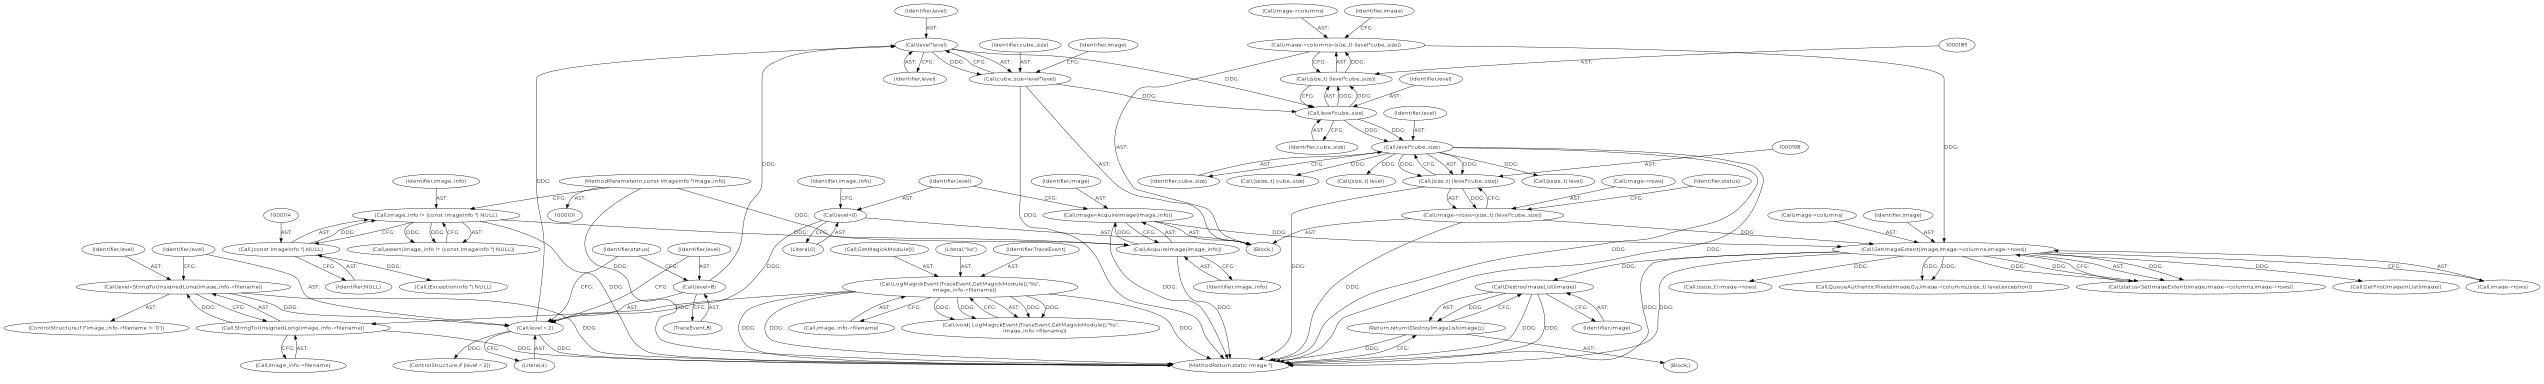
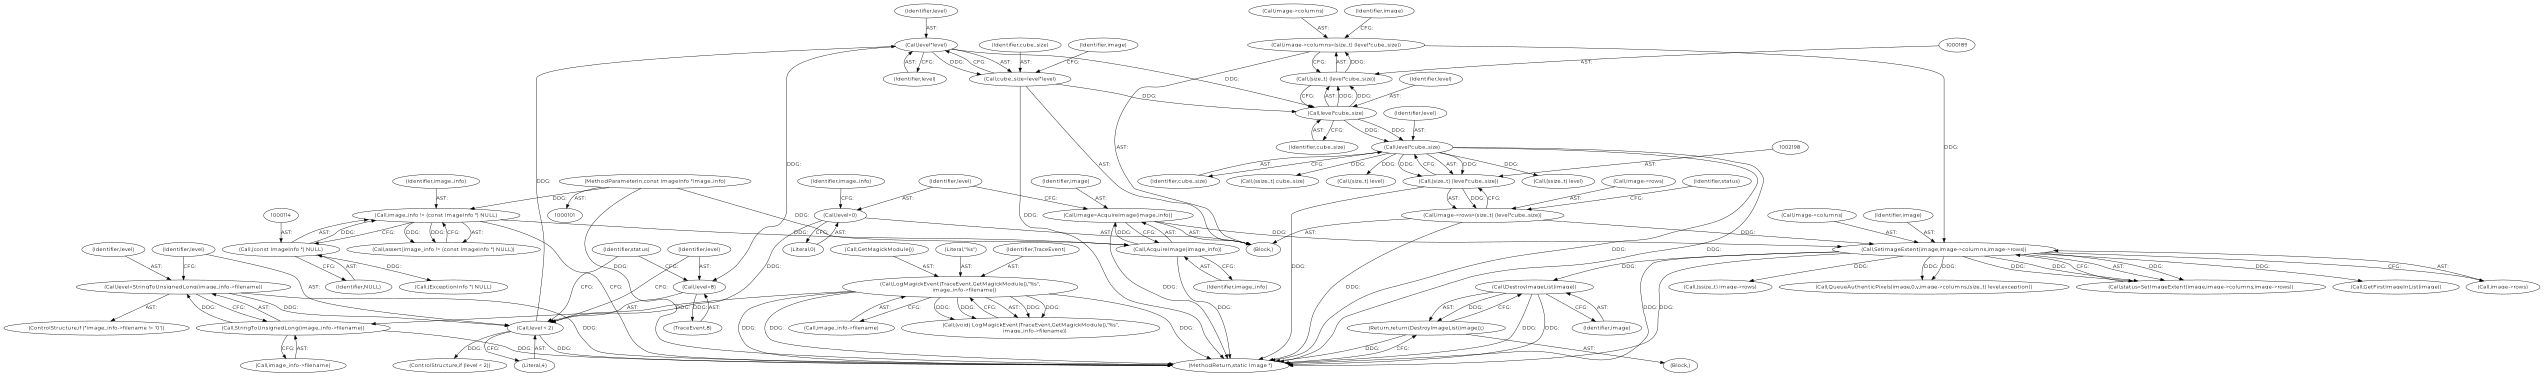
edge "(Call,level=8)" -> "(Call,level*level)": reversed
node "1000198": label "1000198" -> "1002198"
edge "(MethodParameterIn,const ImageInfo *image_info)" -> "(Call,image_info != (const ImageInfo *) NULL)": label "CFG: " -> "DDG: "
edge "(Call,image_info != (const ImageInfo *) NULL)" -> "(MethodReturn,static Image *)": label "DDG: " -> "CFG: "
edge "(Call,level=8)" -> "(TraceEvent,8)": label "CFG: " -> "DDG: "
